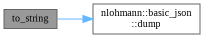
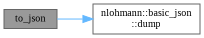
node "to_string": label "to_string" -> "to_json"
